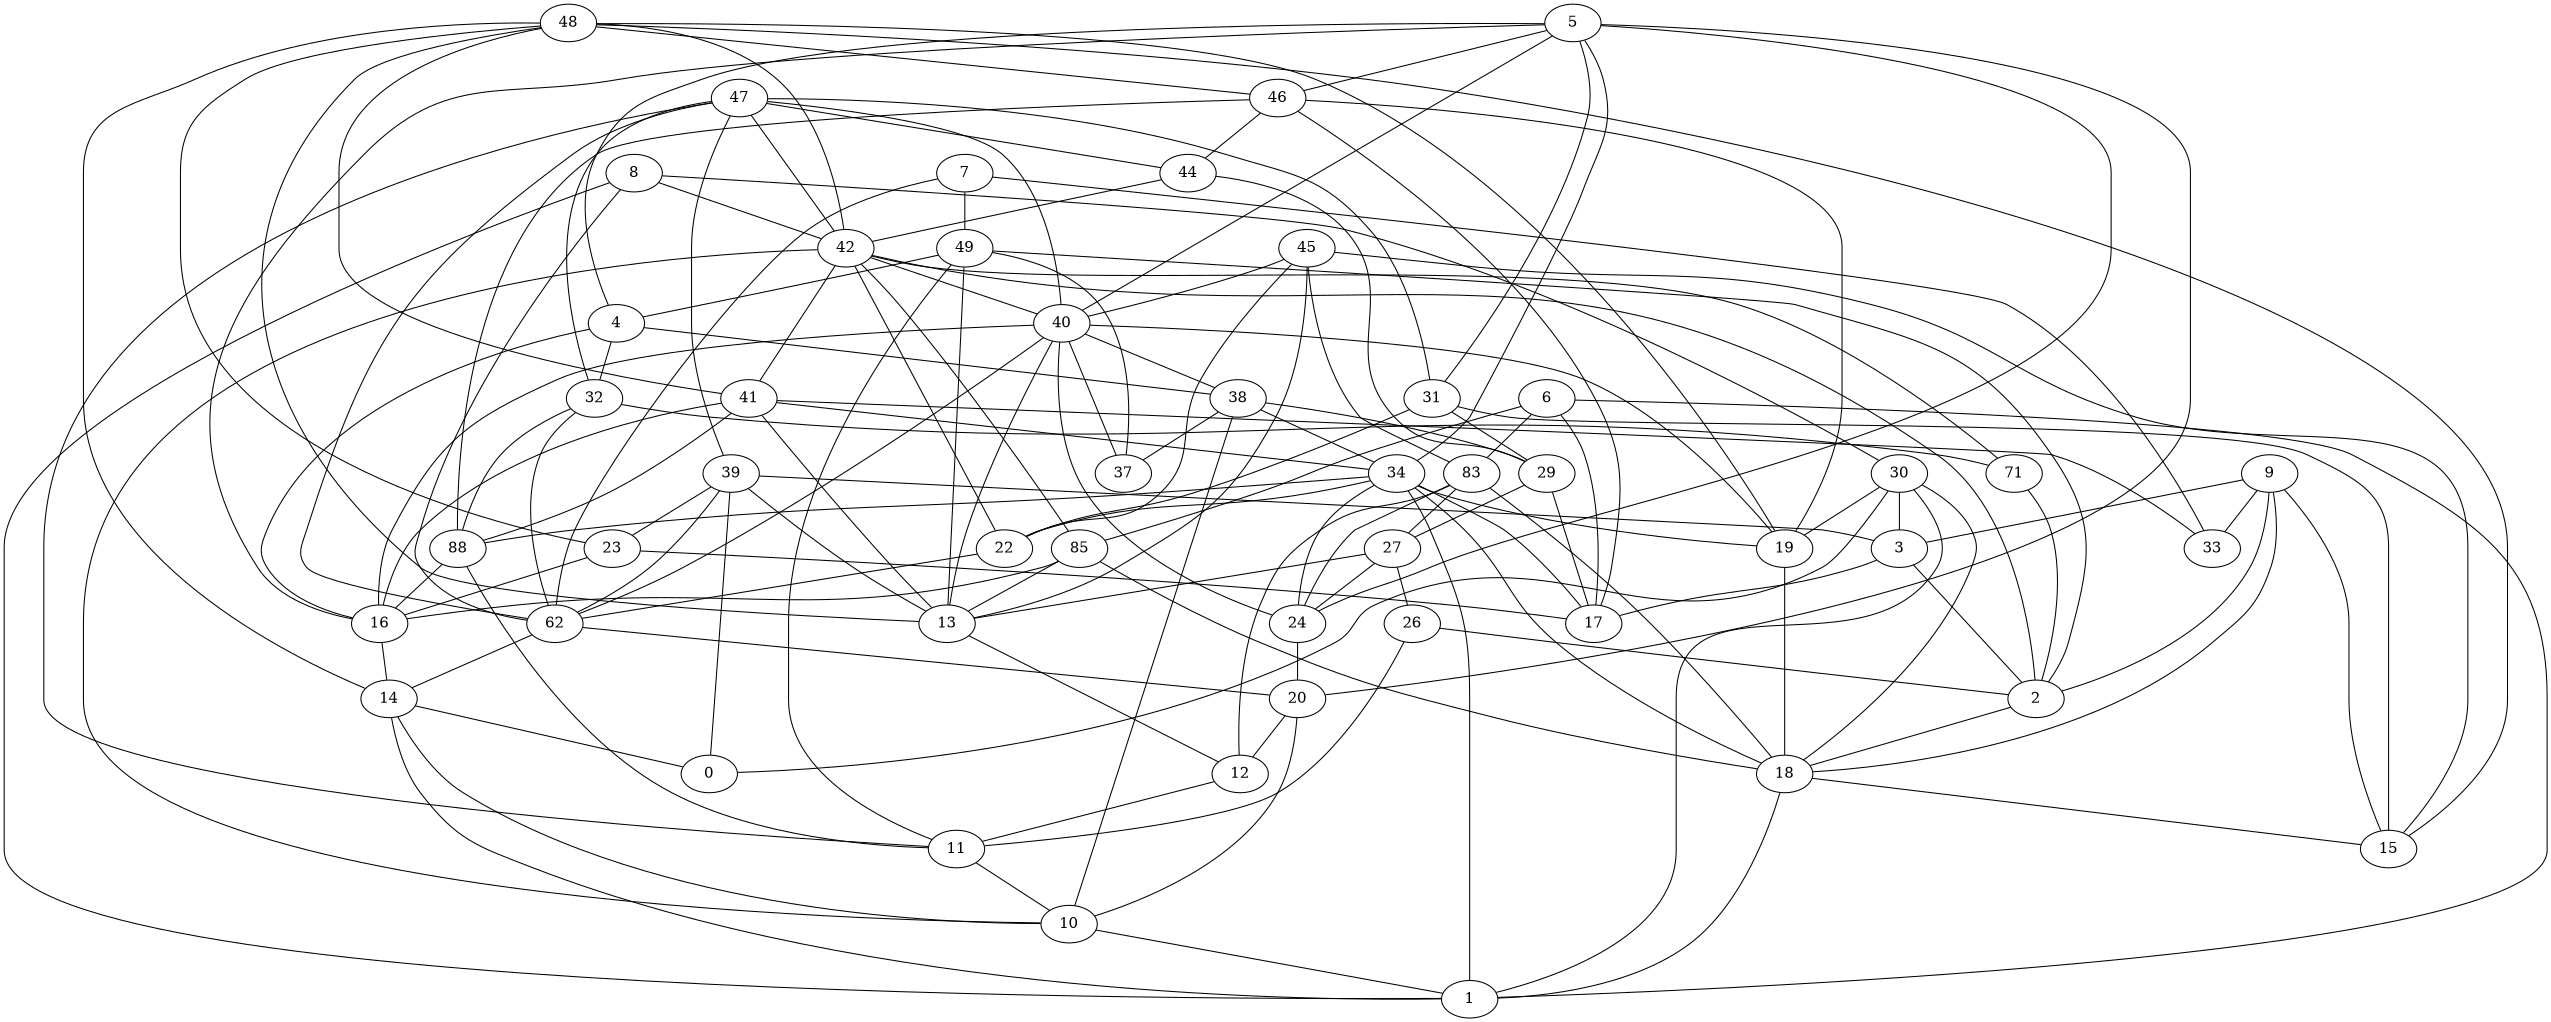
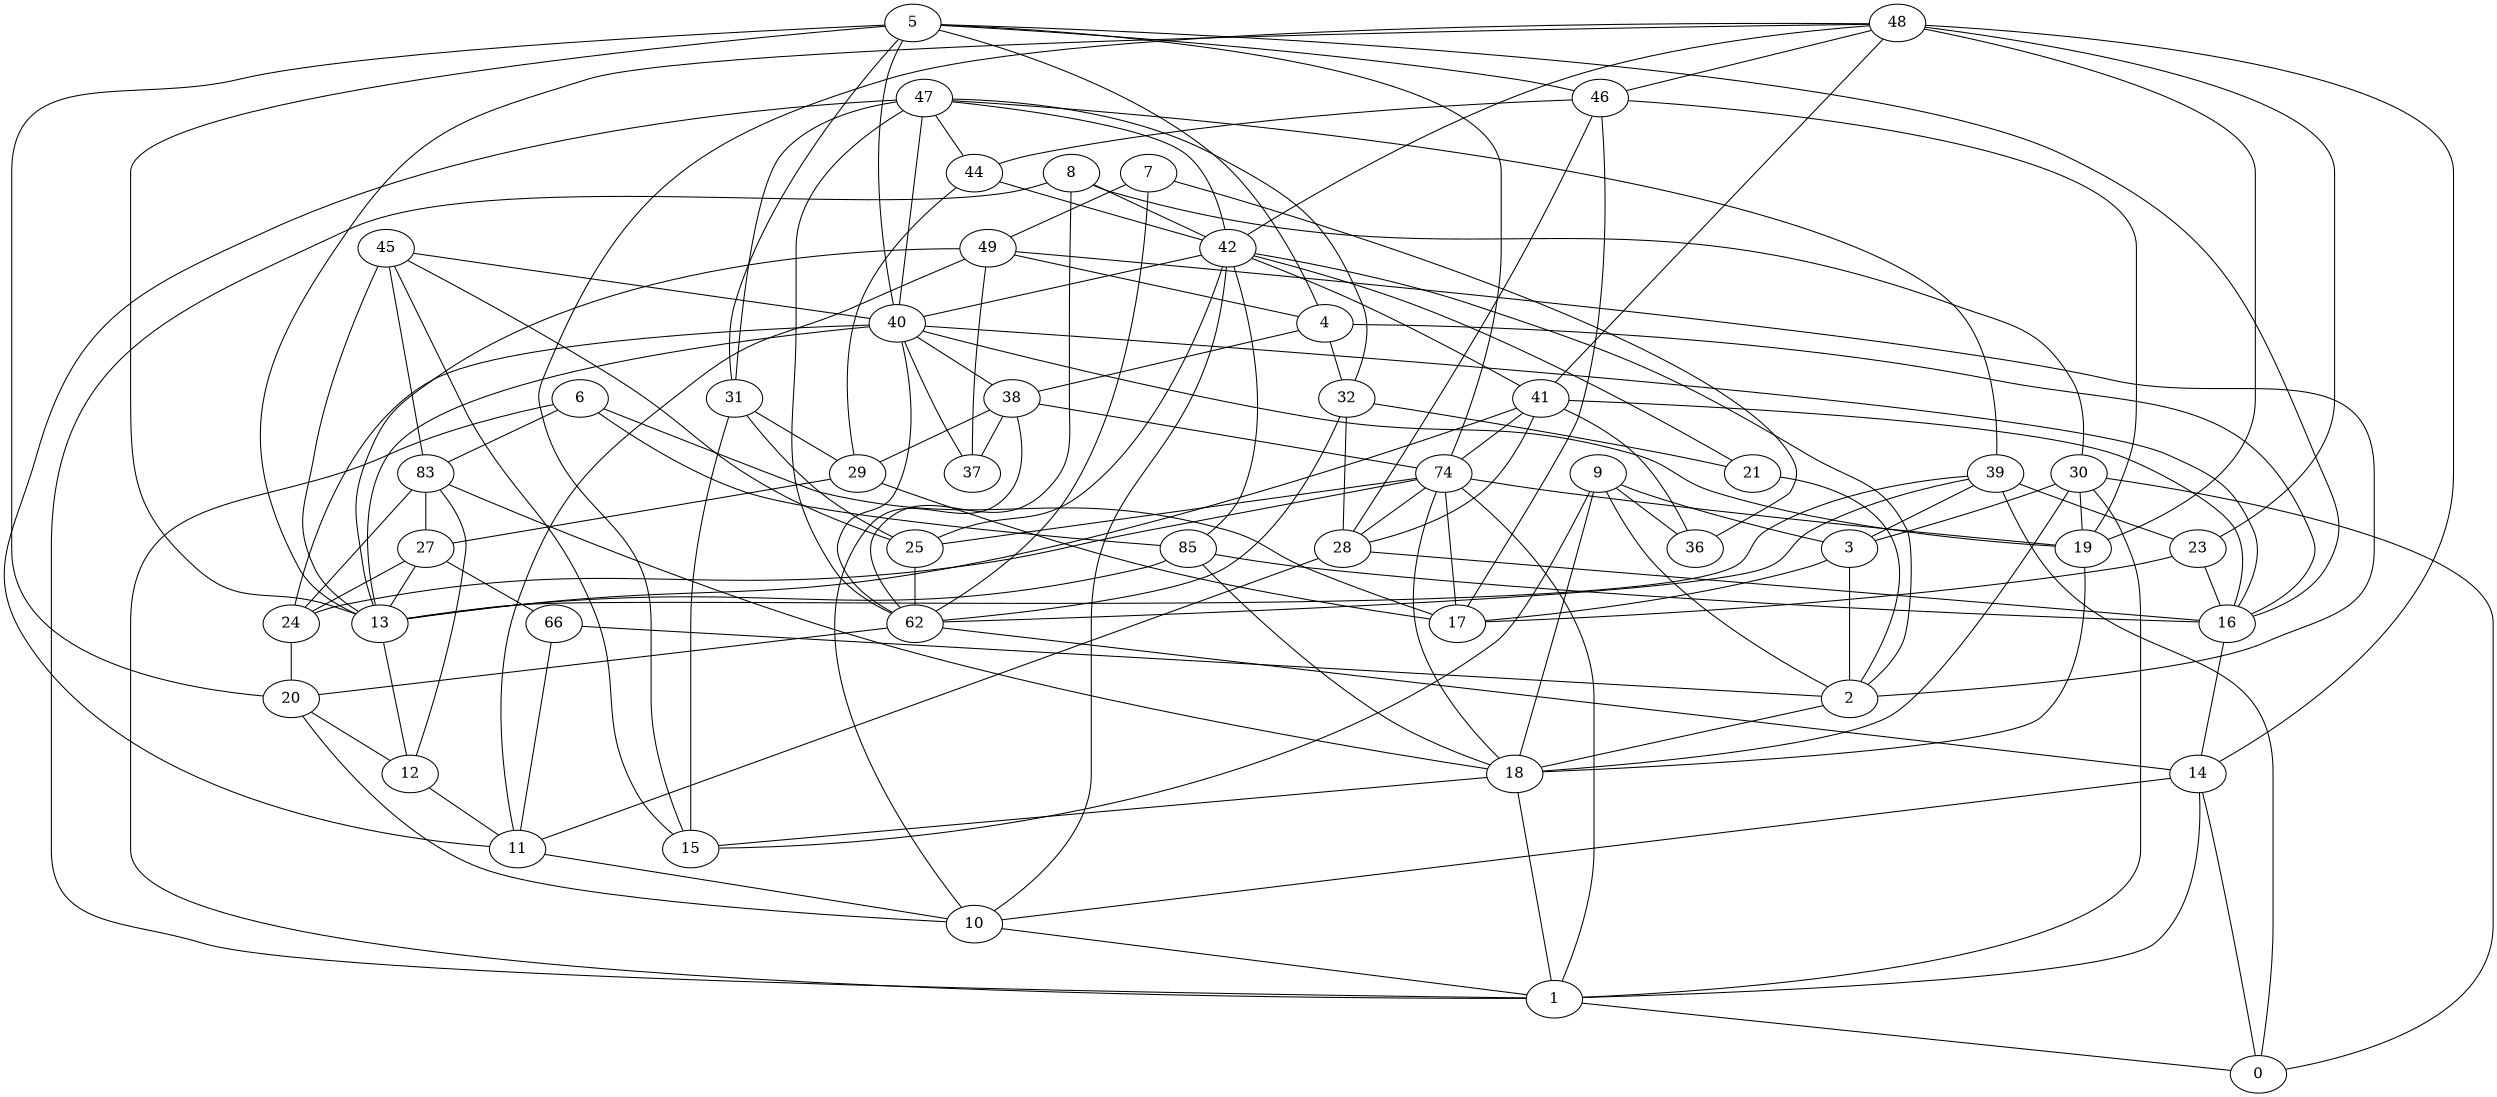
edge "5" -- "24": now "5" -- "13"
node "34": label "34" -> "74"
node "71": label "71" -> "21"
node "88": label "88" -> "28"
node "22": label "22" -> "25"
node "33": label "33" -> "36"
node "26": label "26" -> "66"
edge "1" -- "0": added
